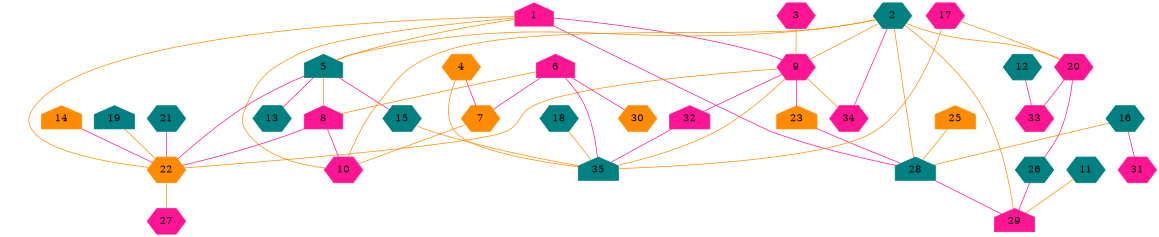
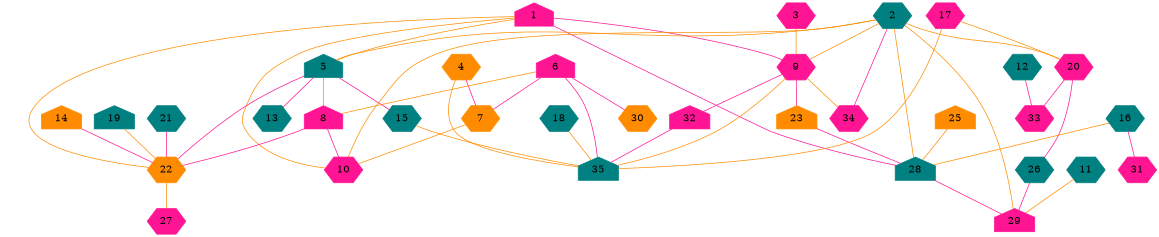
edge "9" -- "22": removed
